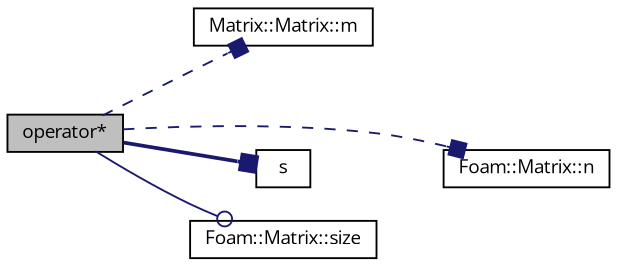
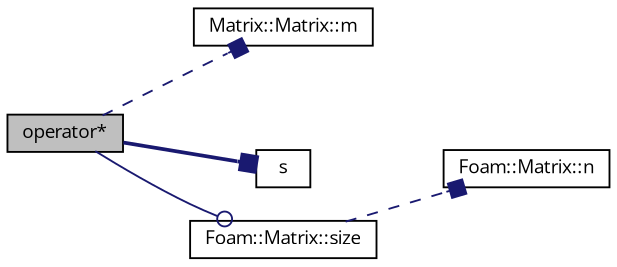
edge "operator*" -> "Foam::Matrix::n": now "Foam::Matrix::size" -> "Foam::Matrix::n"
